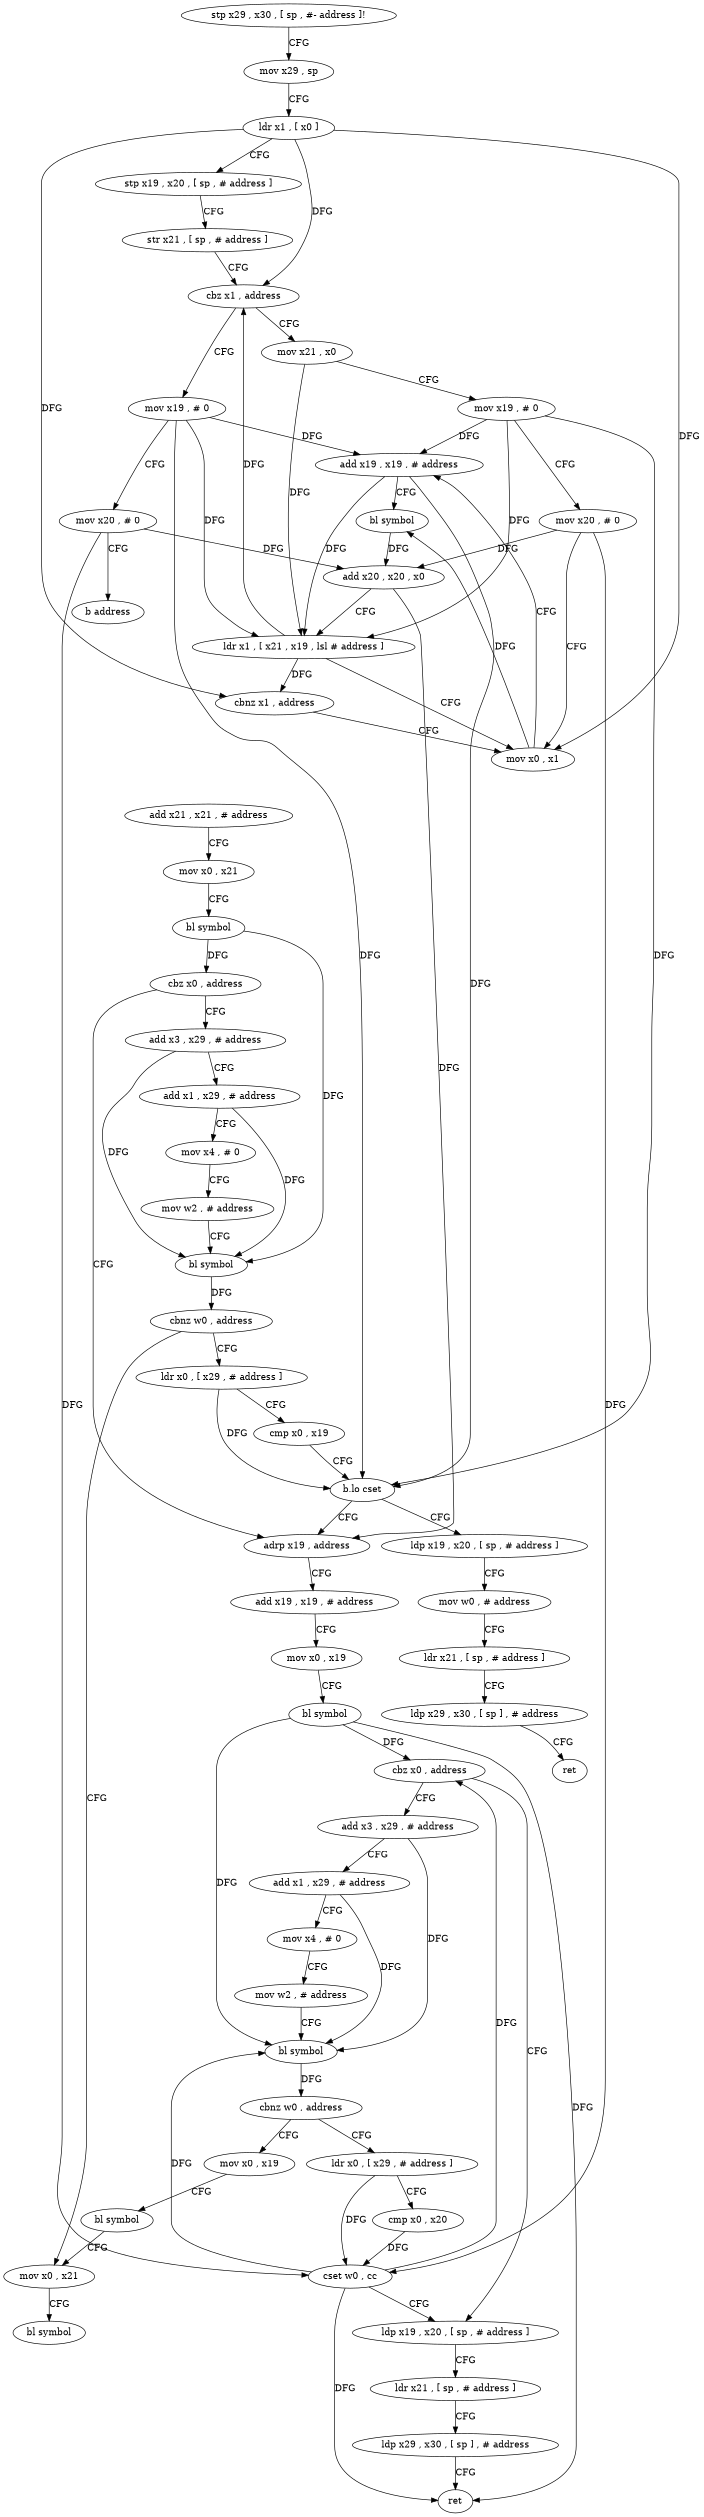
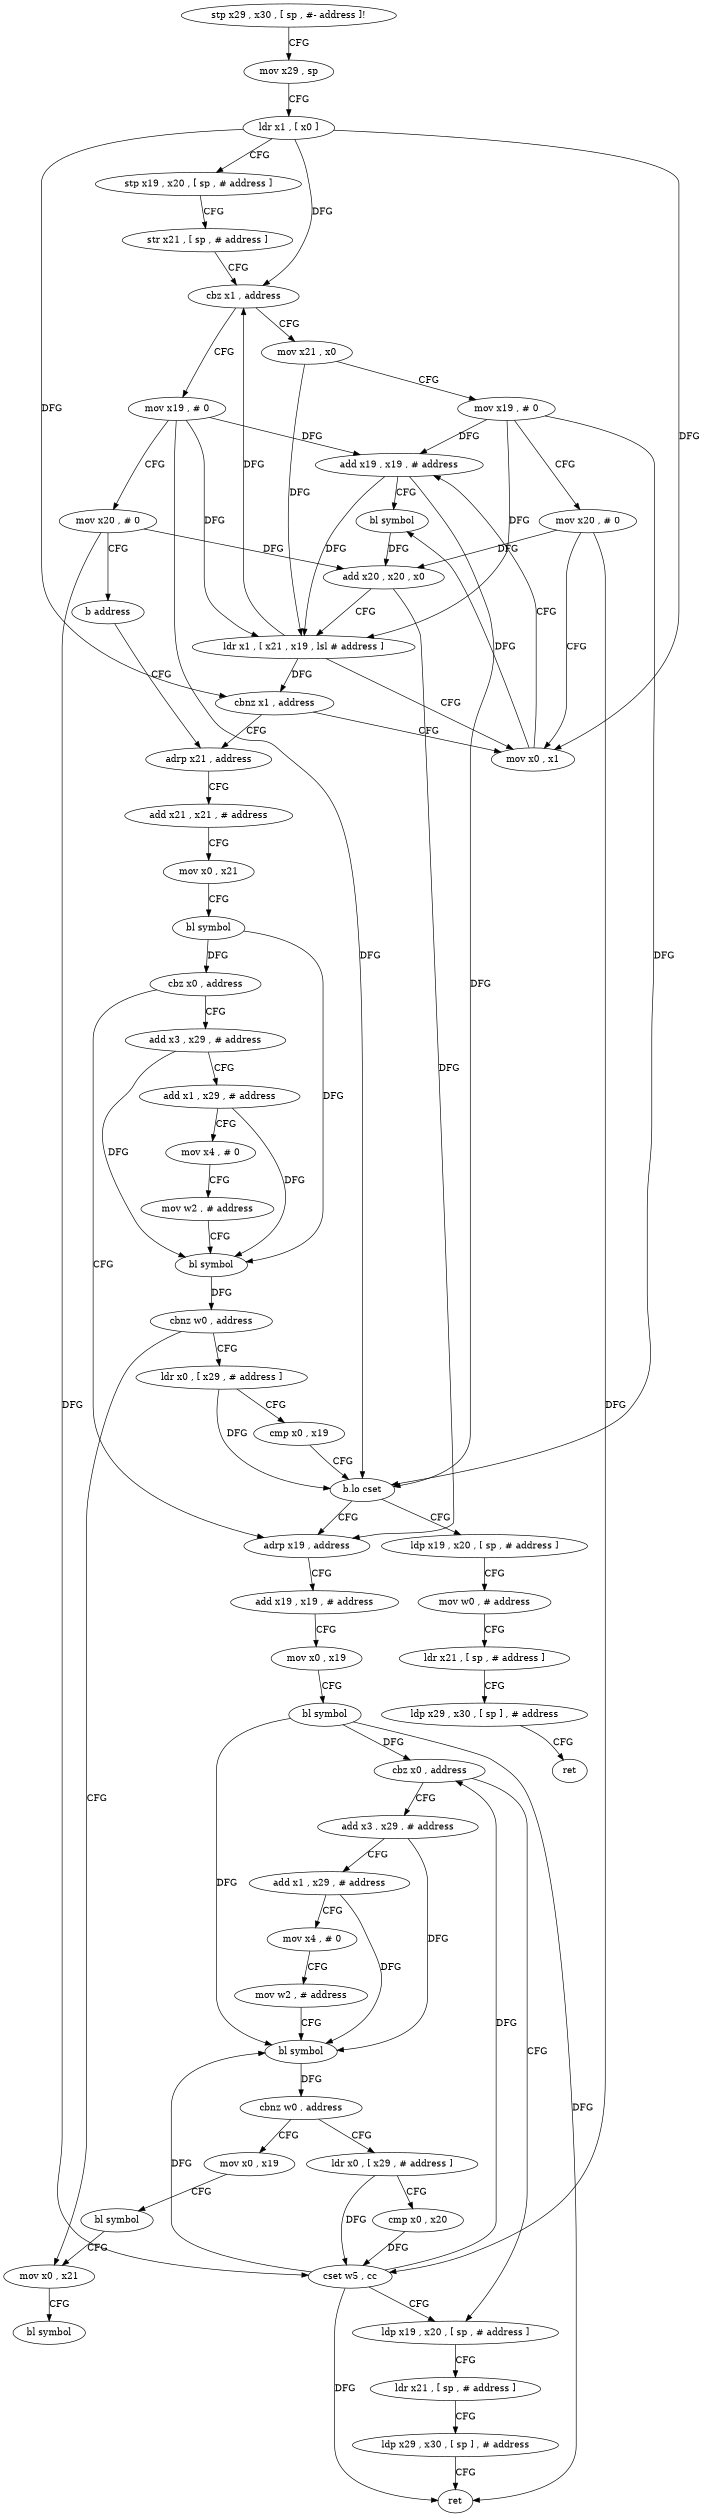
node "adrp x21 , address": added
node "cset w0 , cc": label "cset w0 , cc" -> "cset w5 , cc"
